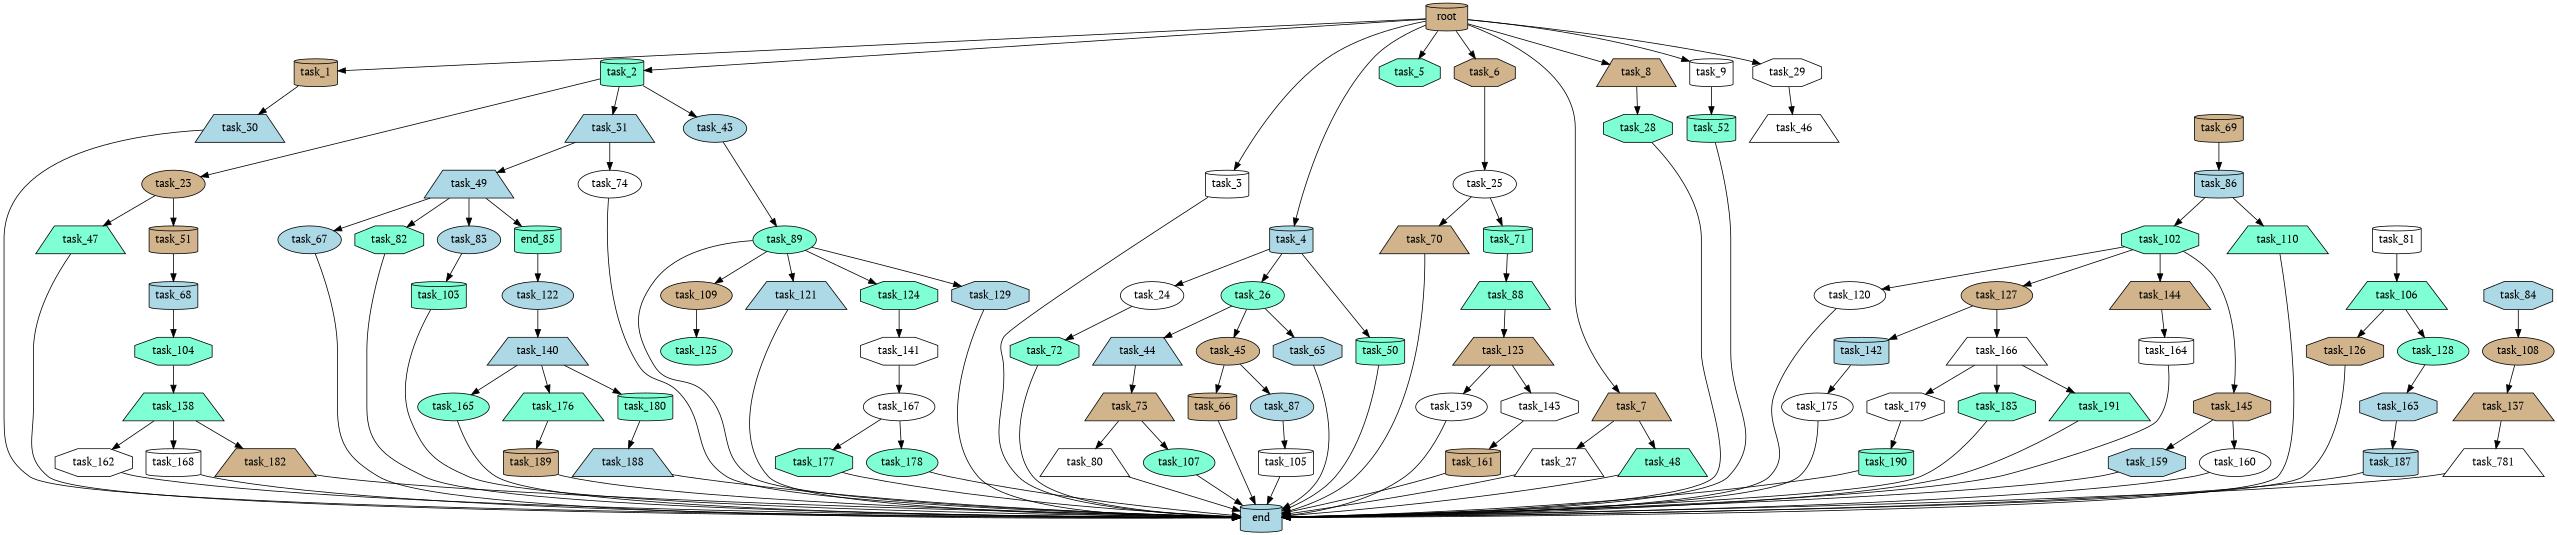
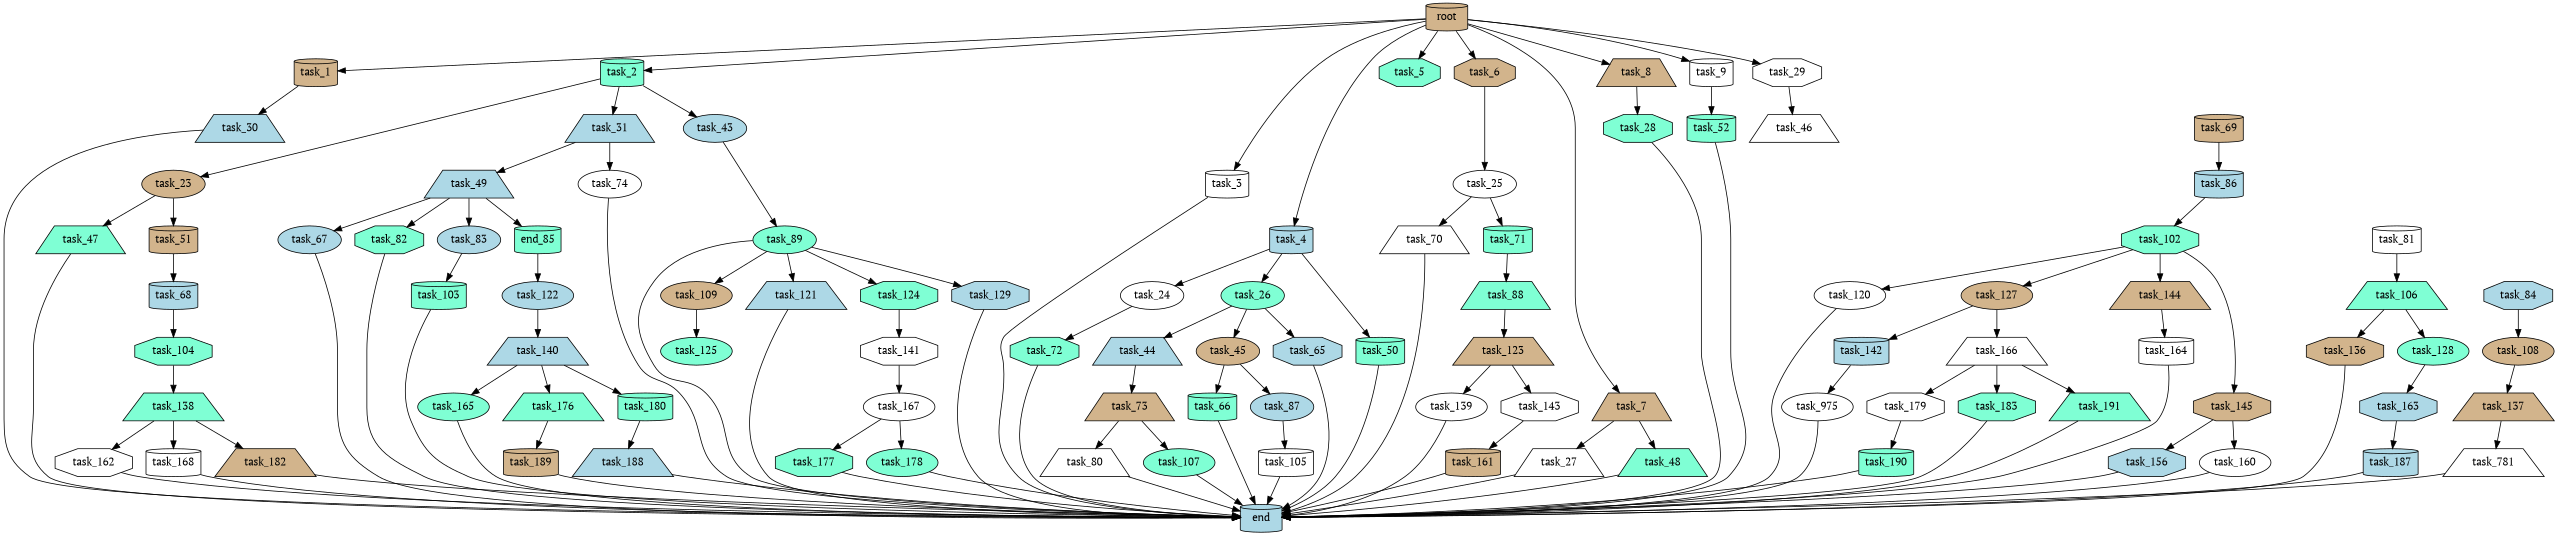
node "task_70": fillcolor tan -> white
node "task_110": removed
node "task_126": label "task_126" -> "task_136"
node "task_66": fillcolor tan -> aquamarine
node "task_175": label "task_175" -> "task_975"
node "task_159": label "task_159" -> "task_156"
